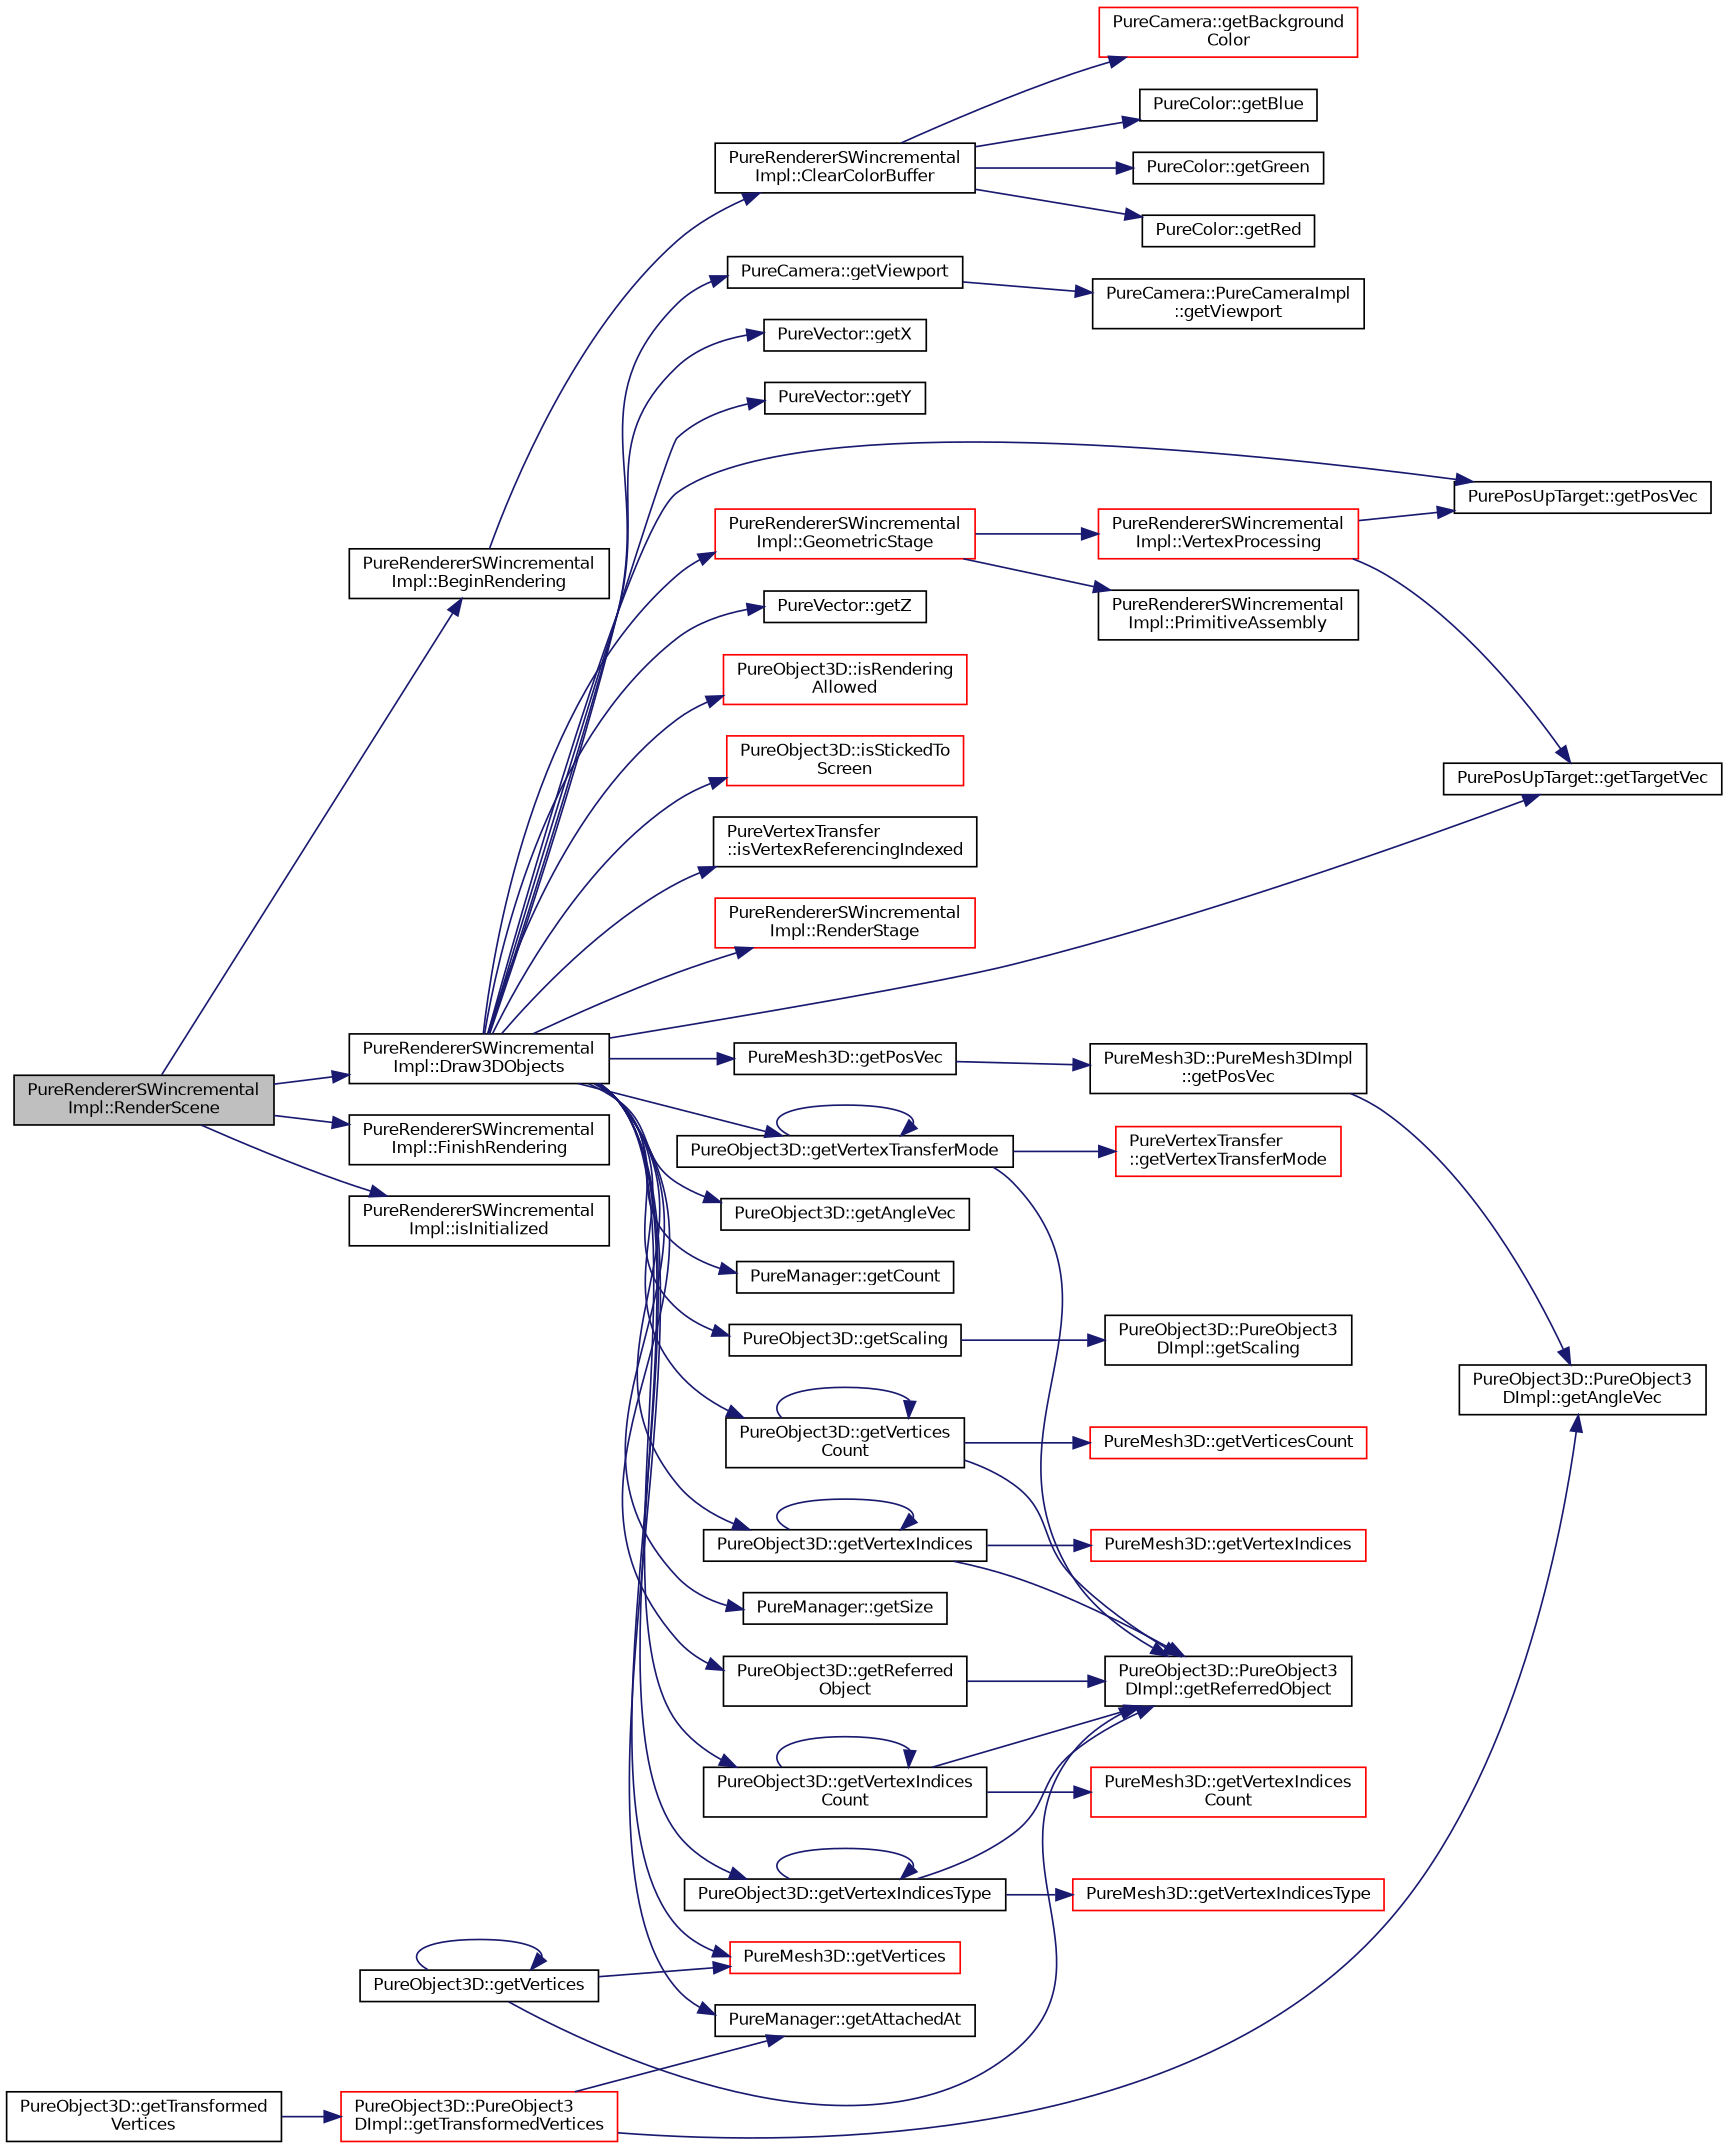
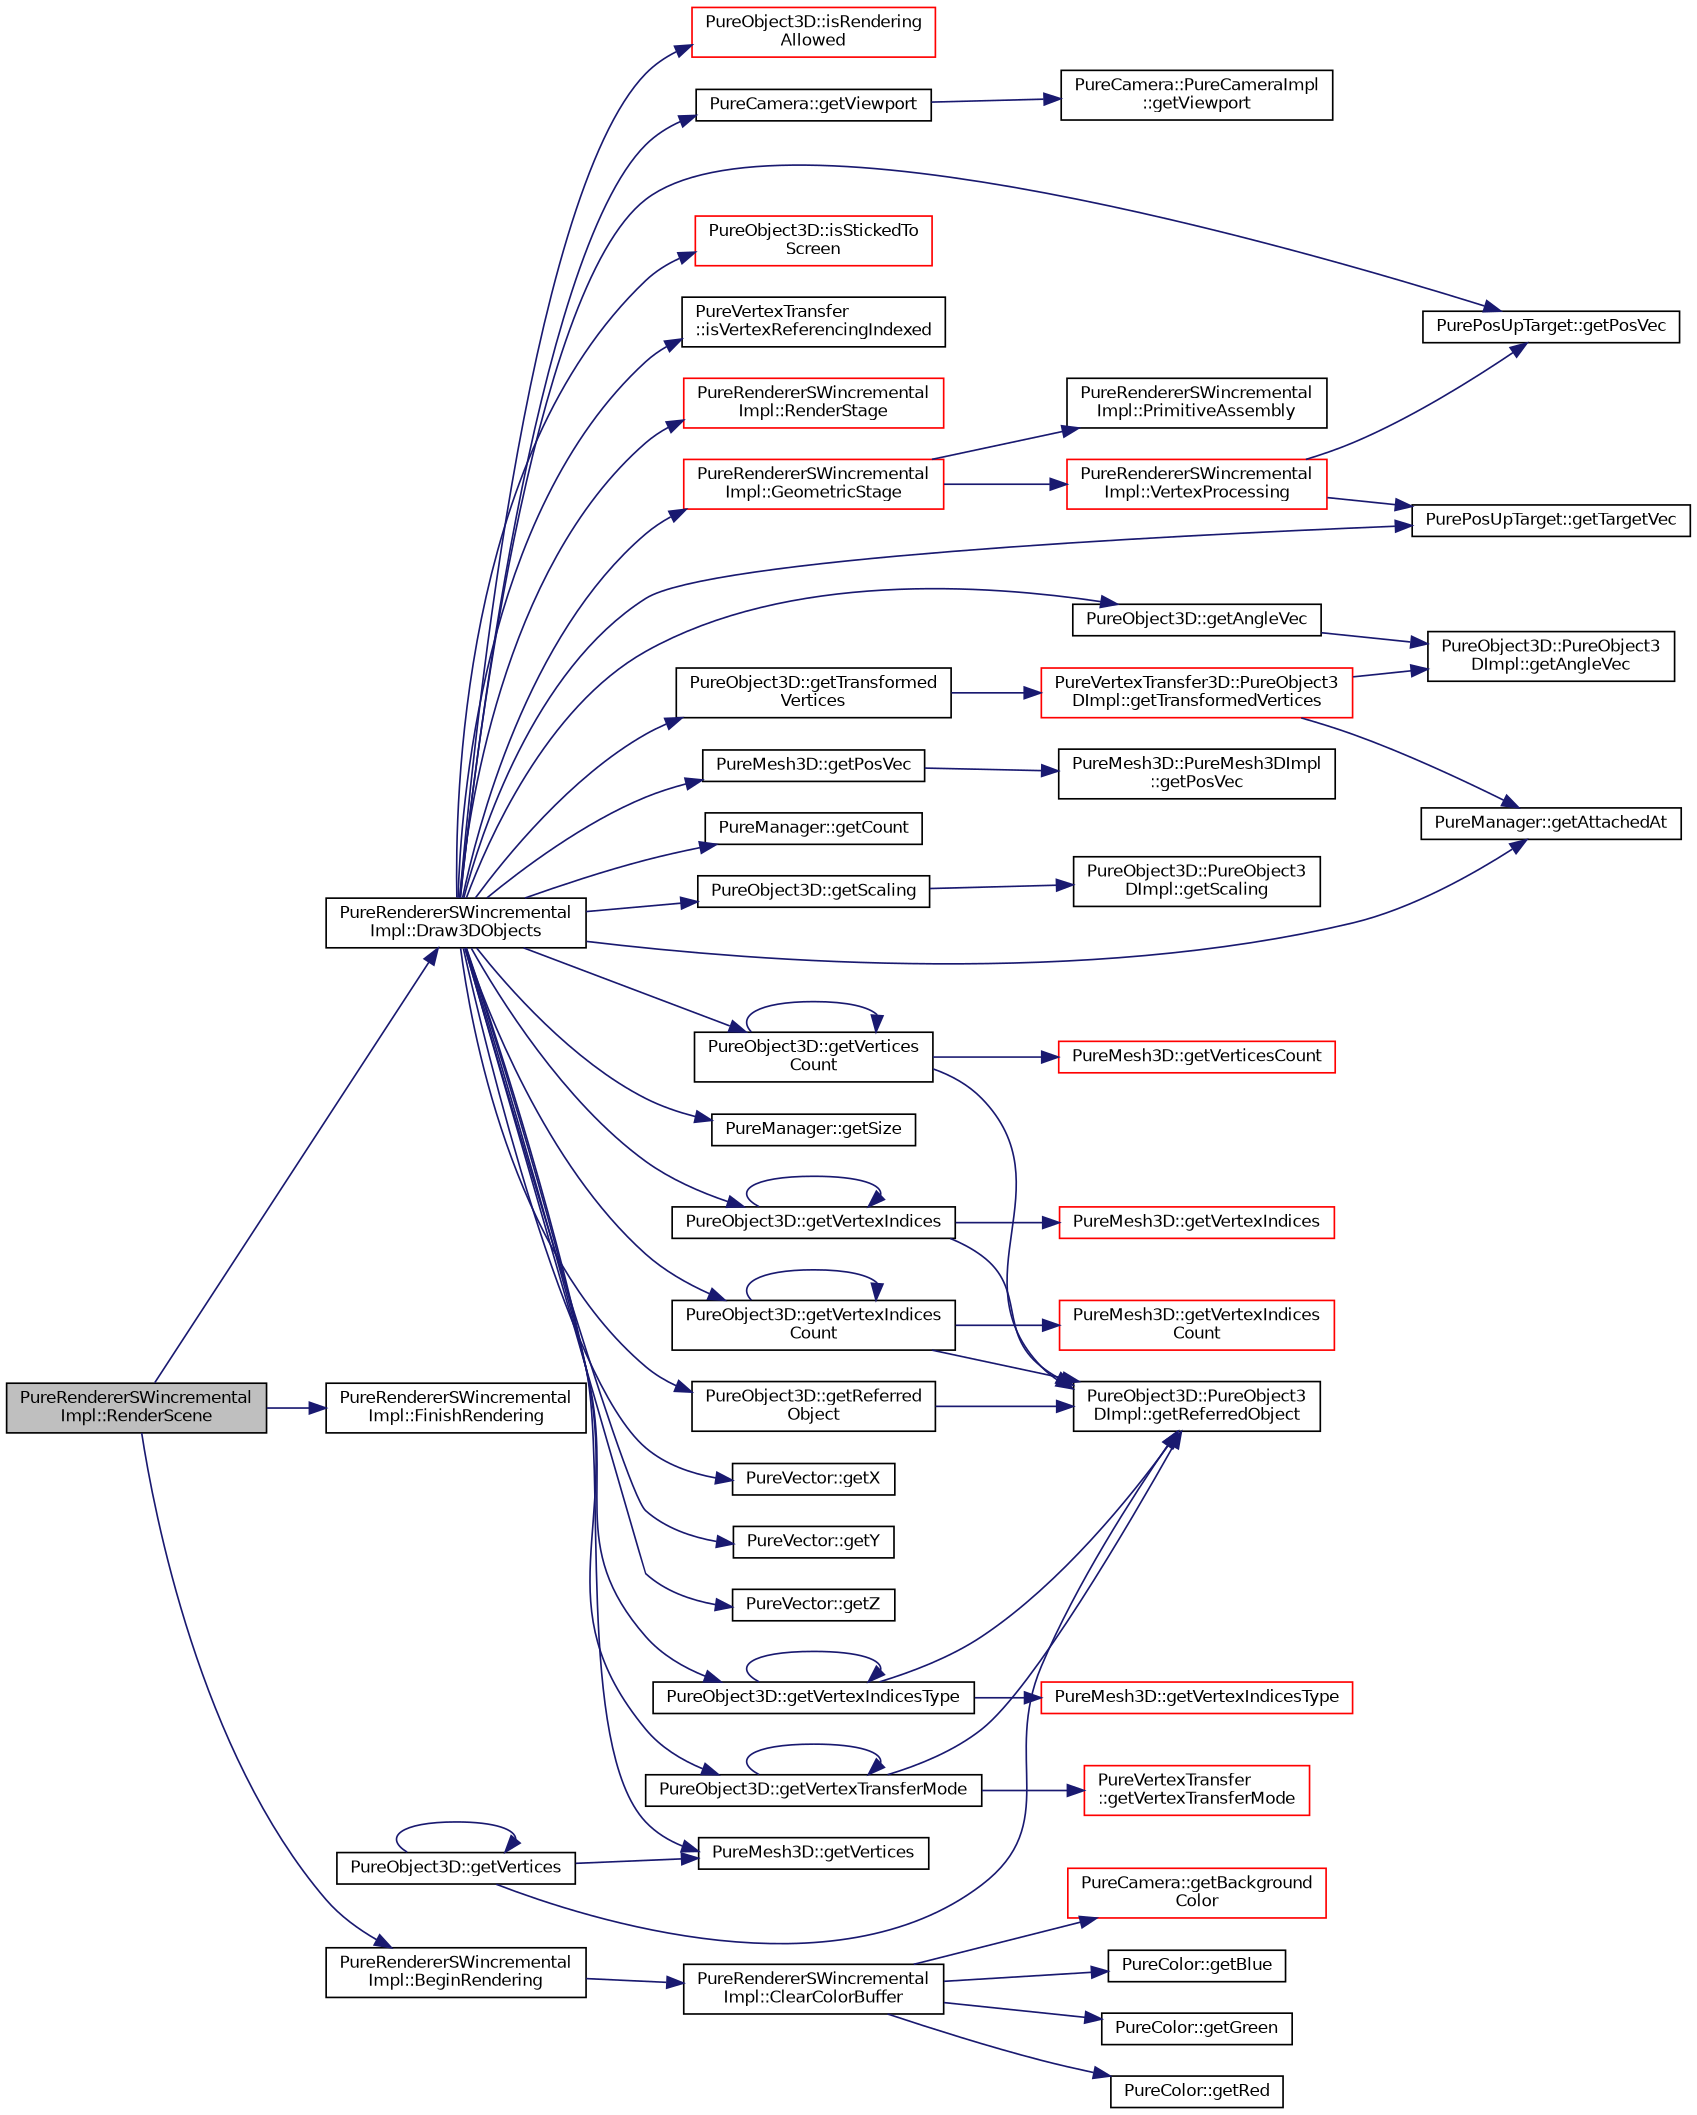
edge "PureRendererSWincremental Impl::Draw3DObjects" -> "PureObject3D::getTransformed Vertices": added
edge "PureMesh3D::PureMesh3DImpl ::getPosVec" -> "PureObject3D::PureObject3 DImpl::getAngleVec": now "PureObject3D::getAngleVec" -> "PureObject3D::PureObject3 DImpl::getAngleVec"
node "PureRendererSWincremental Impl::isInitialized": removed
node "PureMesh3D::getVertices": color red -> black
node "PureObject3D::PureObject3 DImpl::getTransformedVertices": label "PureObject3D::PureObject3 DImpl::getTransformedVertices" -> "PureVertexTransfer3D::PureObject3 DImpl::getTransformedVertices"
